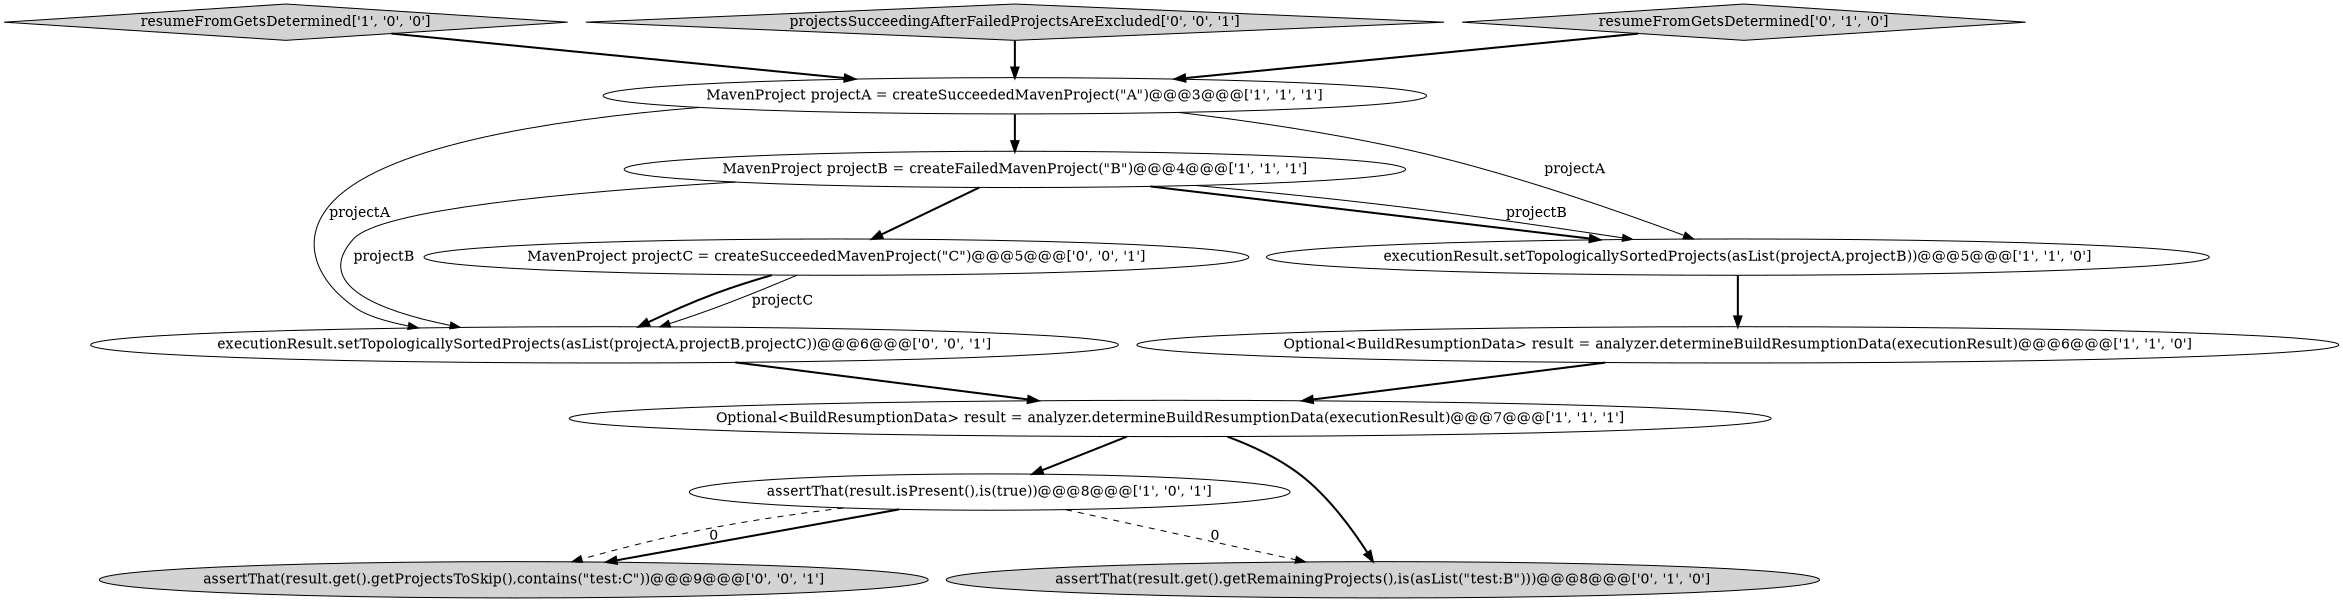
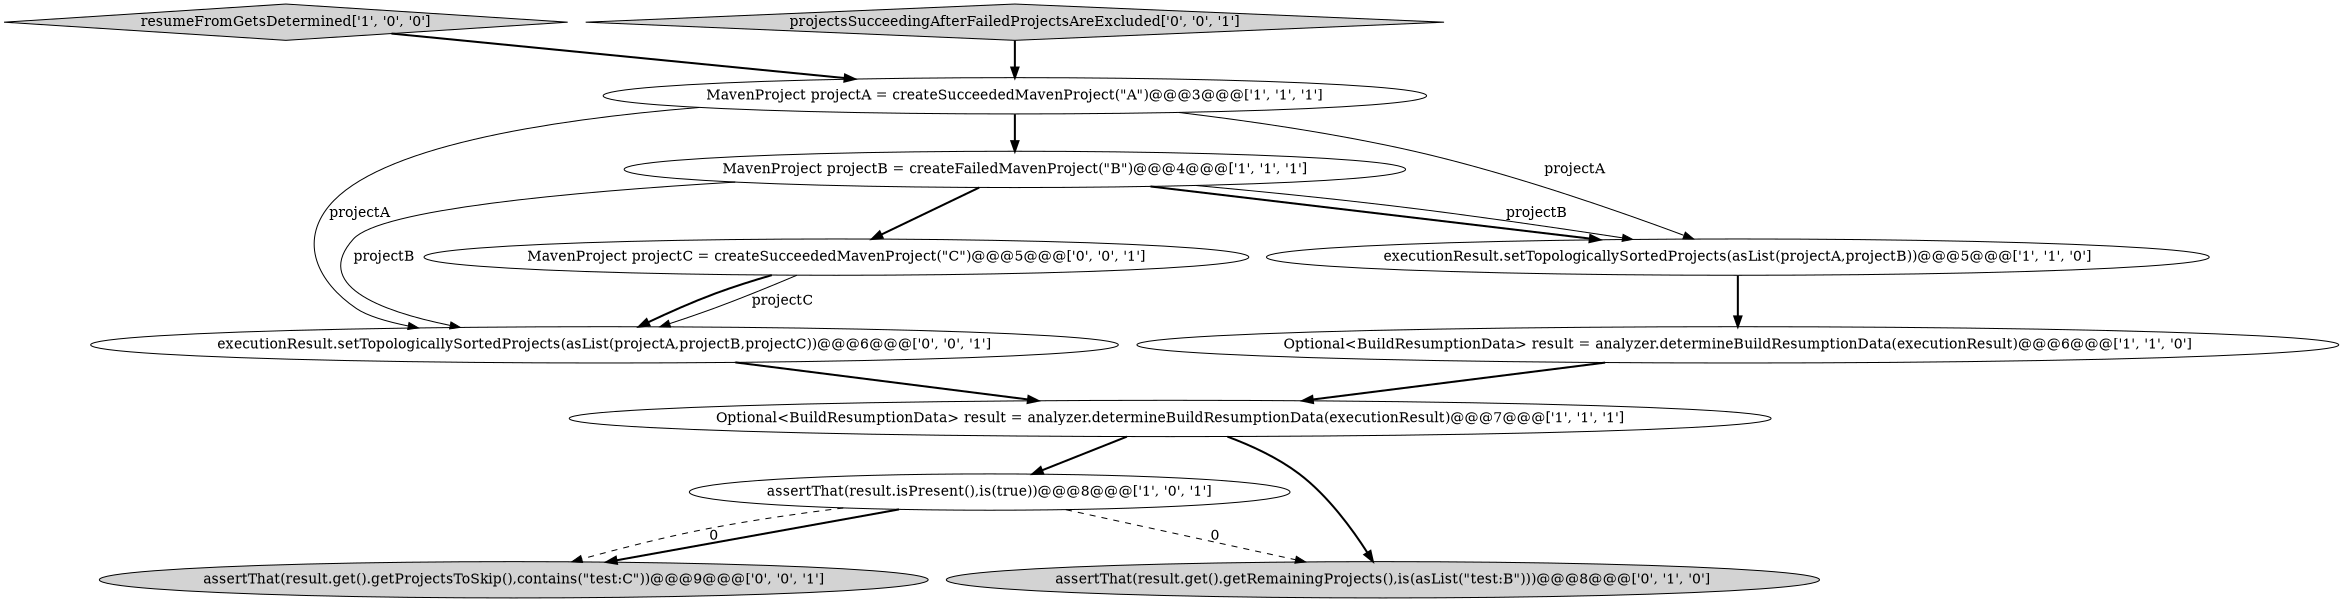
node "resumeFromGetsDetermined['0', '1', '0']": removed
